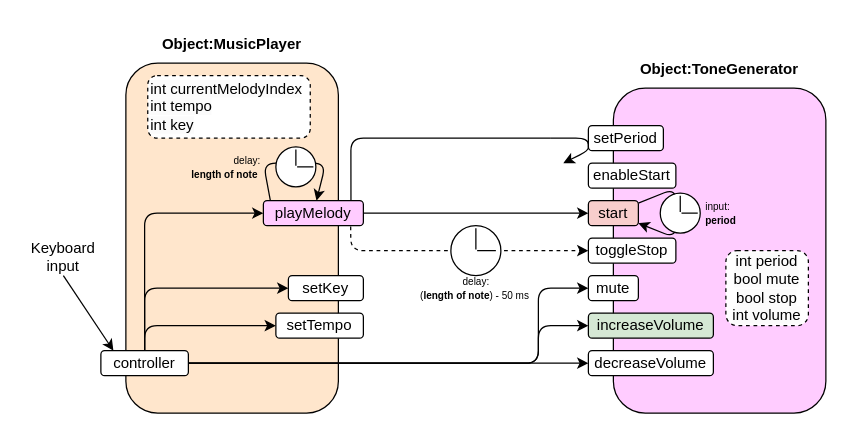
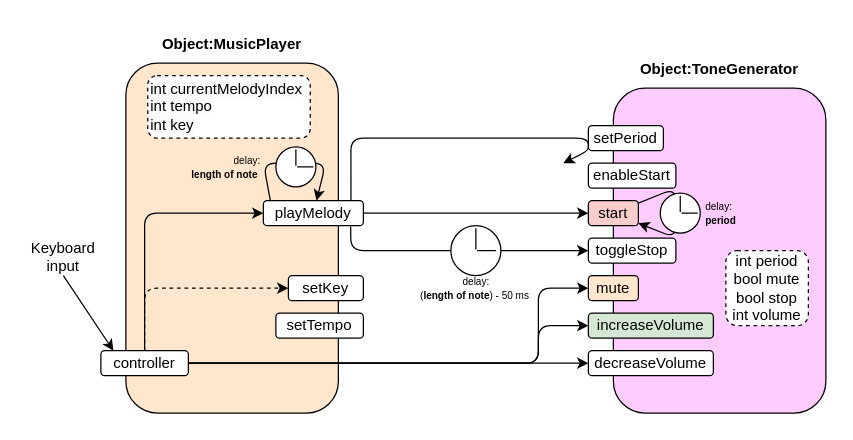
node "playMelody": fillcolor #ffccff -> #ffffff
node "input: period": label "input: period" -> "delay: period"
edge "playMelody" -> "toggleStop": style dashed -> solid
edge "controller" -> "setKey": style solid -> dashed
node "mute": fillcolor #ffffff -> #ffe6cc
edge "controller" -> "setTempo": removed
